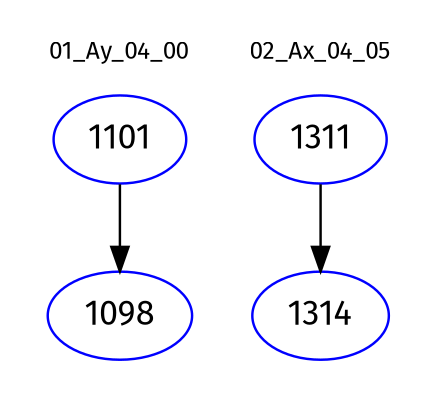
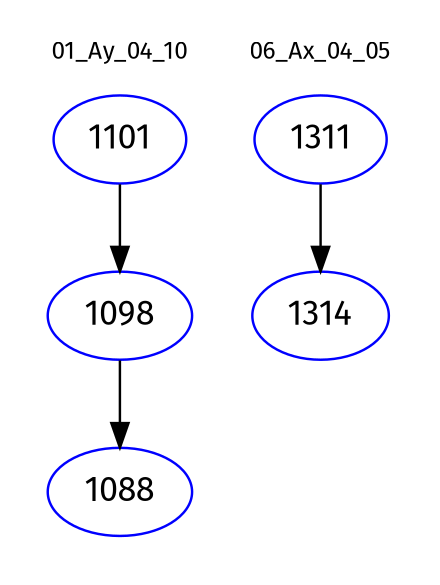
cluster "01_Ay_04_00": label "01_Ay_04_00" -> "01_Ay_04_10"
cluster "02_Ax_04_05": label "02_Ax_04_05" -> "06_Ax_04_05"
node "1088": added
